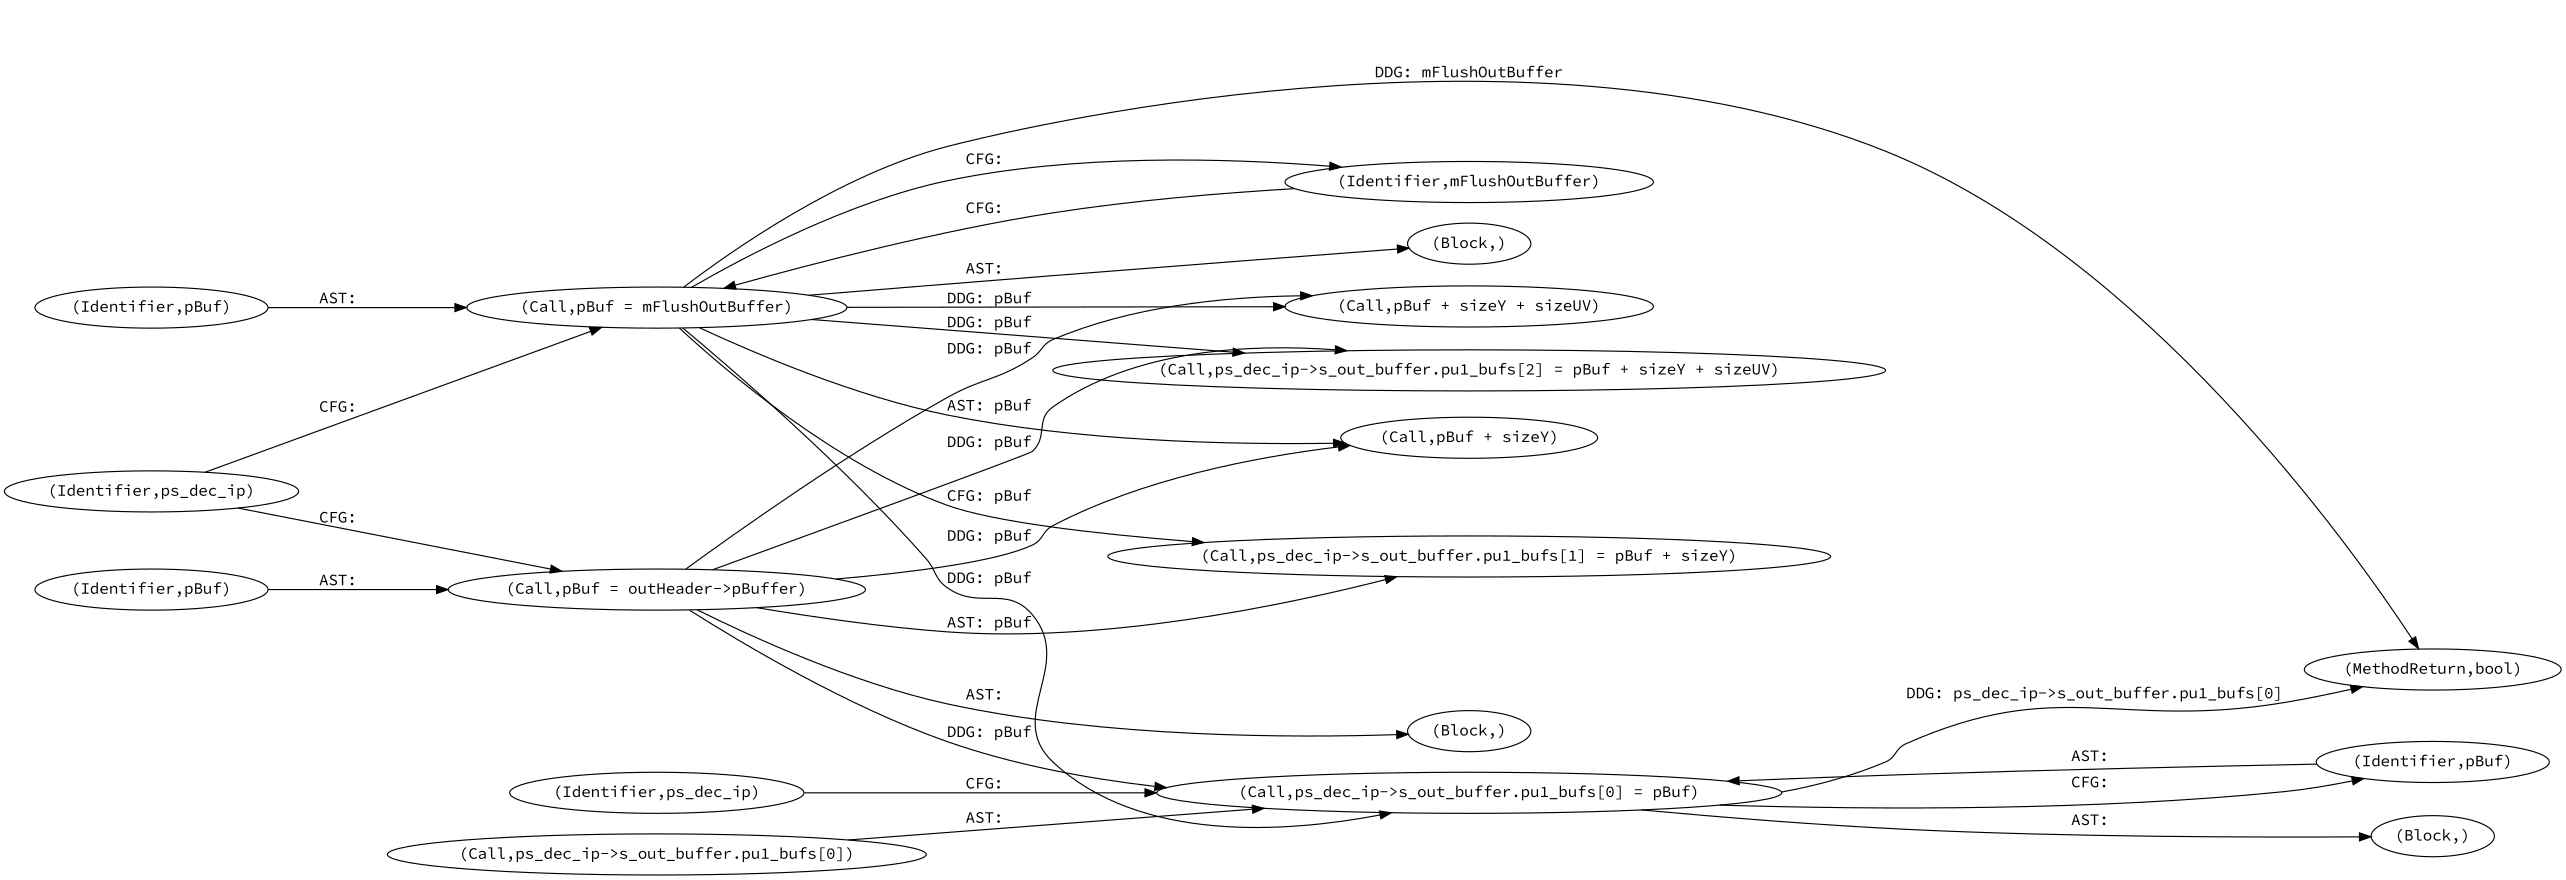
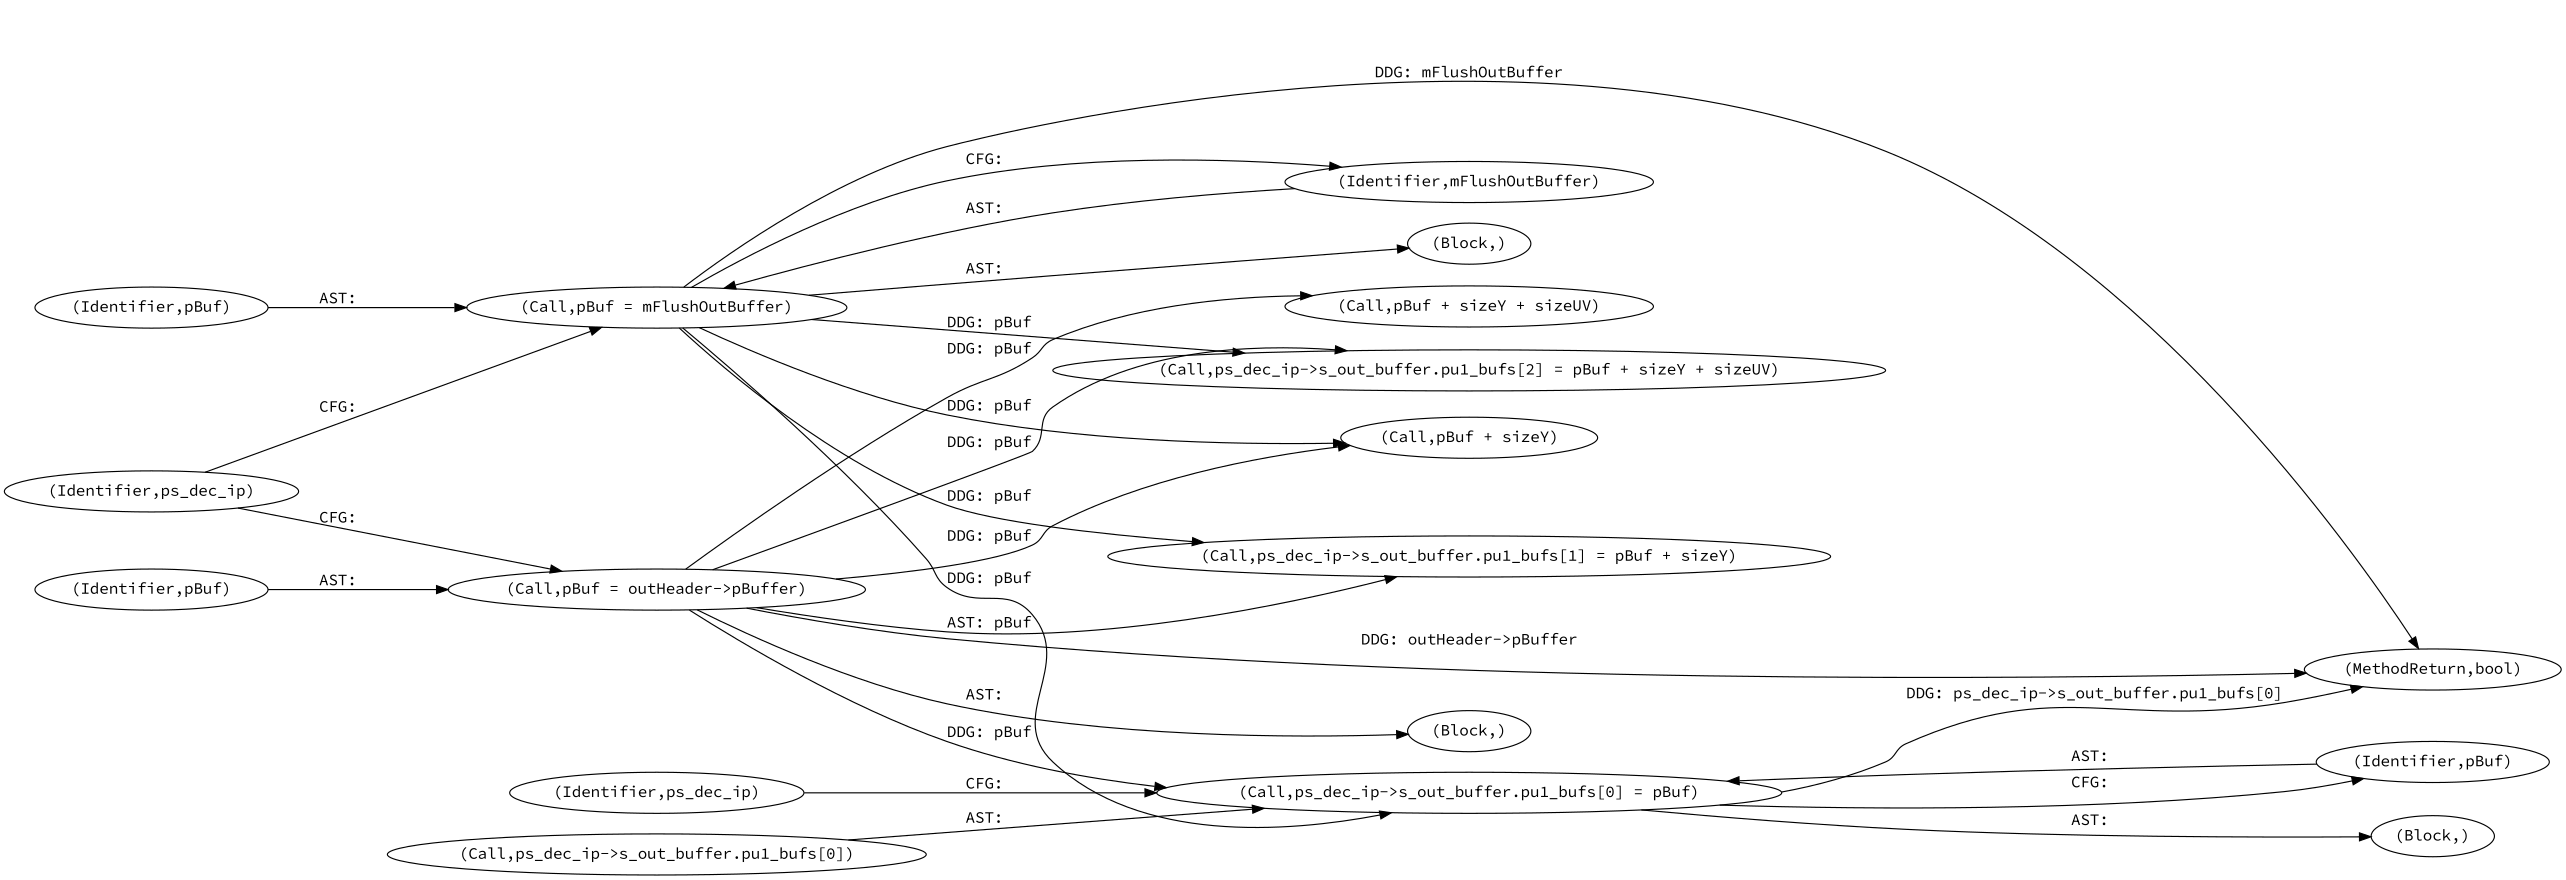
edge "(Identifier,mFlushOutBuffer)" -> "(Call,pBuf = mFlushOutBuffer)": label "CFG: " -> "AST: "
edge "(Call,pBuf = mFlushOutBuffer)" -> "(Call,pBuf + sizeY + sizeUV)": removed, label "DDG: pBuf"
edge "(Call,pBuf = mFlushOutBuffer)" -> "(Call,pBuf + sizeY)": label "AST: pBuf" -> "DDG: pBuf"
edge "(Call,pBuf = mFlushOutBuffer)" -> "(Call,ps_dec_ip->s_out_buffer.pu1_bufs[1] = pBuf + sizeY)": label "CFG: pBuf" -> "DDG: pBuf"
edge "(Call,pBuf = outHeader->pBuffer)" -> "(MethodReturn,bool)": added, label "DDG: outHeader->pBuffer"
